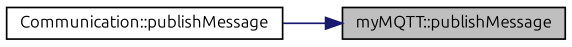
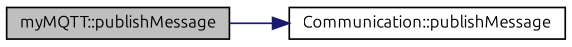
edge "Communication::publishMessage" -> "myMQTT::publishMessage": reversed
